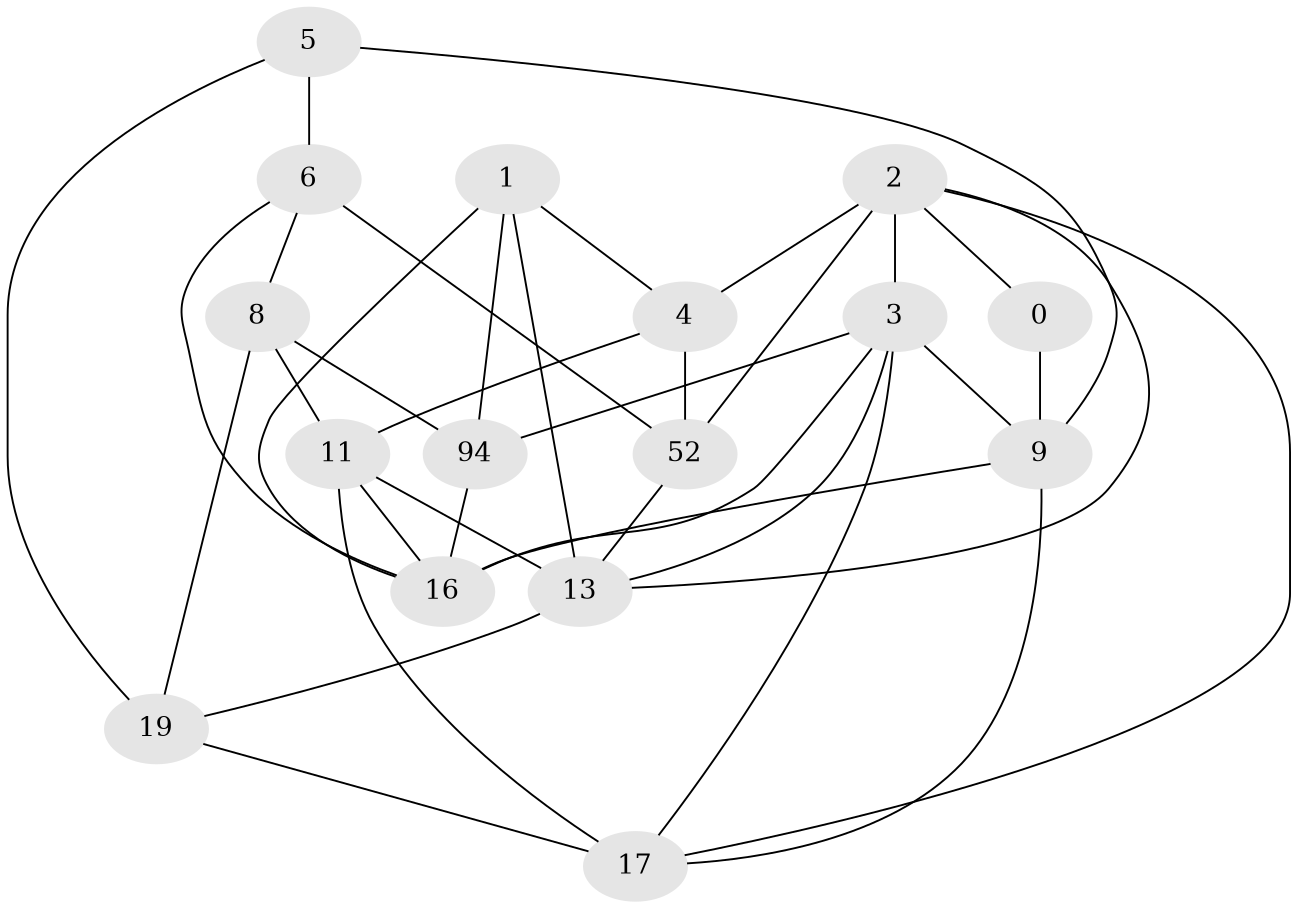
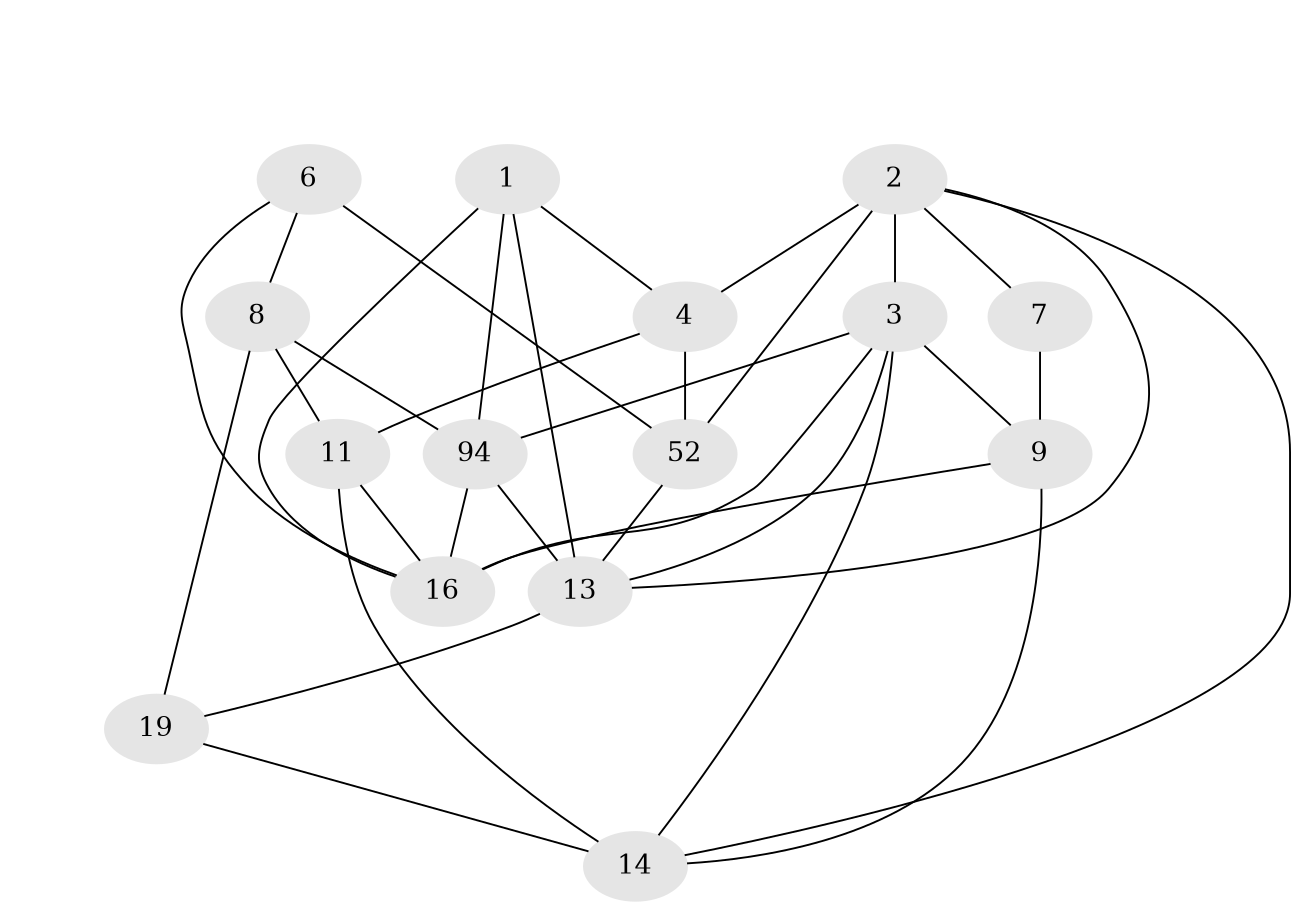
node "5": removed
node "0": label "0" -> "7"
edge "11" -- "13": now "94" -- "13"
node "17": label "17" -> "14"
